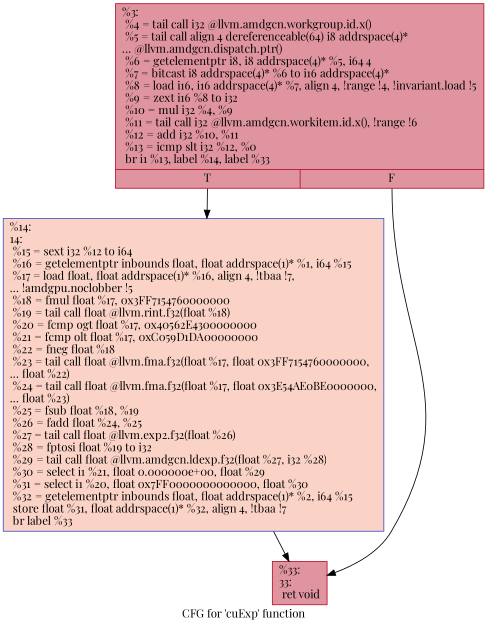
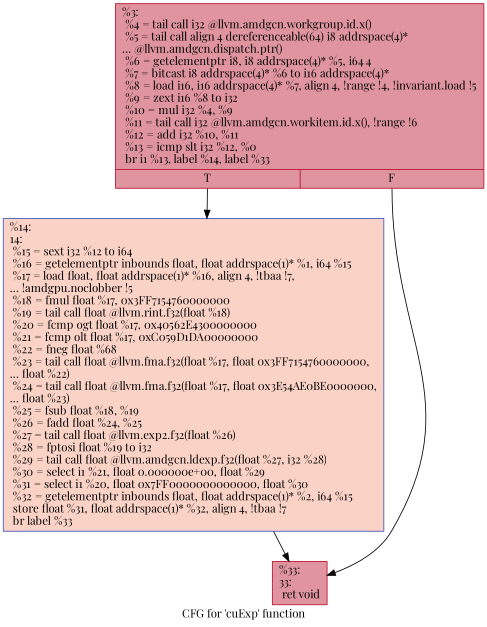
node "%14:": text "%22 = fneg float %18" -> "%22 = fneg float %68"
